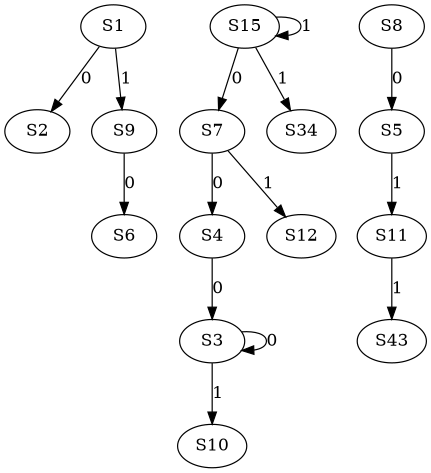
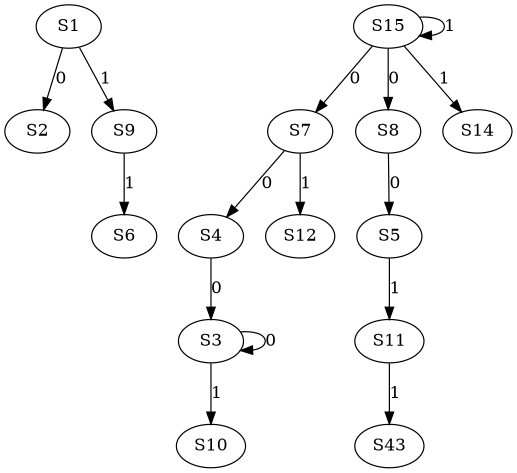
edge "S15" -> "S8": added, label "0"
node "S34": label "S34" -> "S14"
edge "S9" -> "S6": label "0" -> "1"
